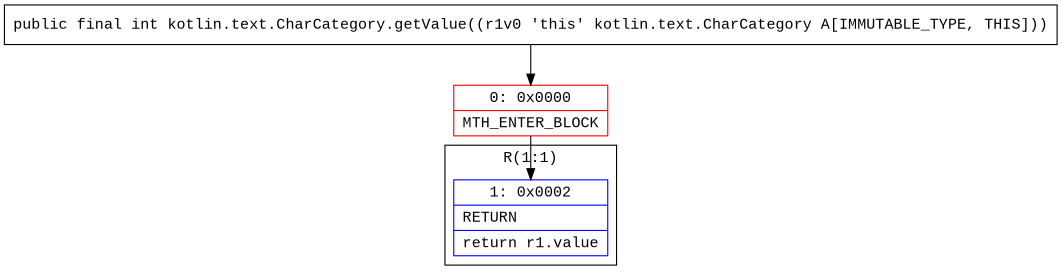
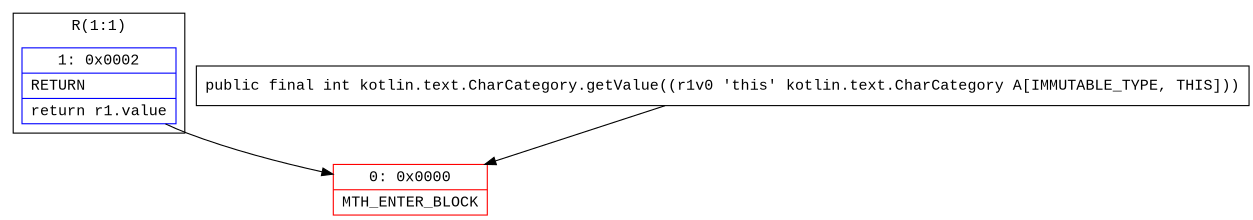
edge "0: 0x0000" -> "1: 0x0002": reversed
